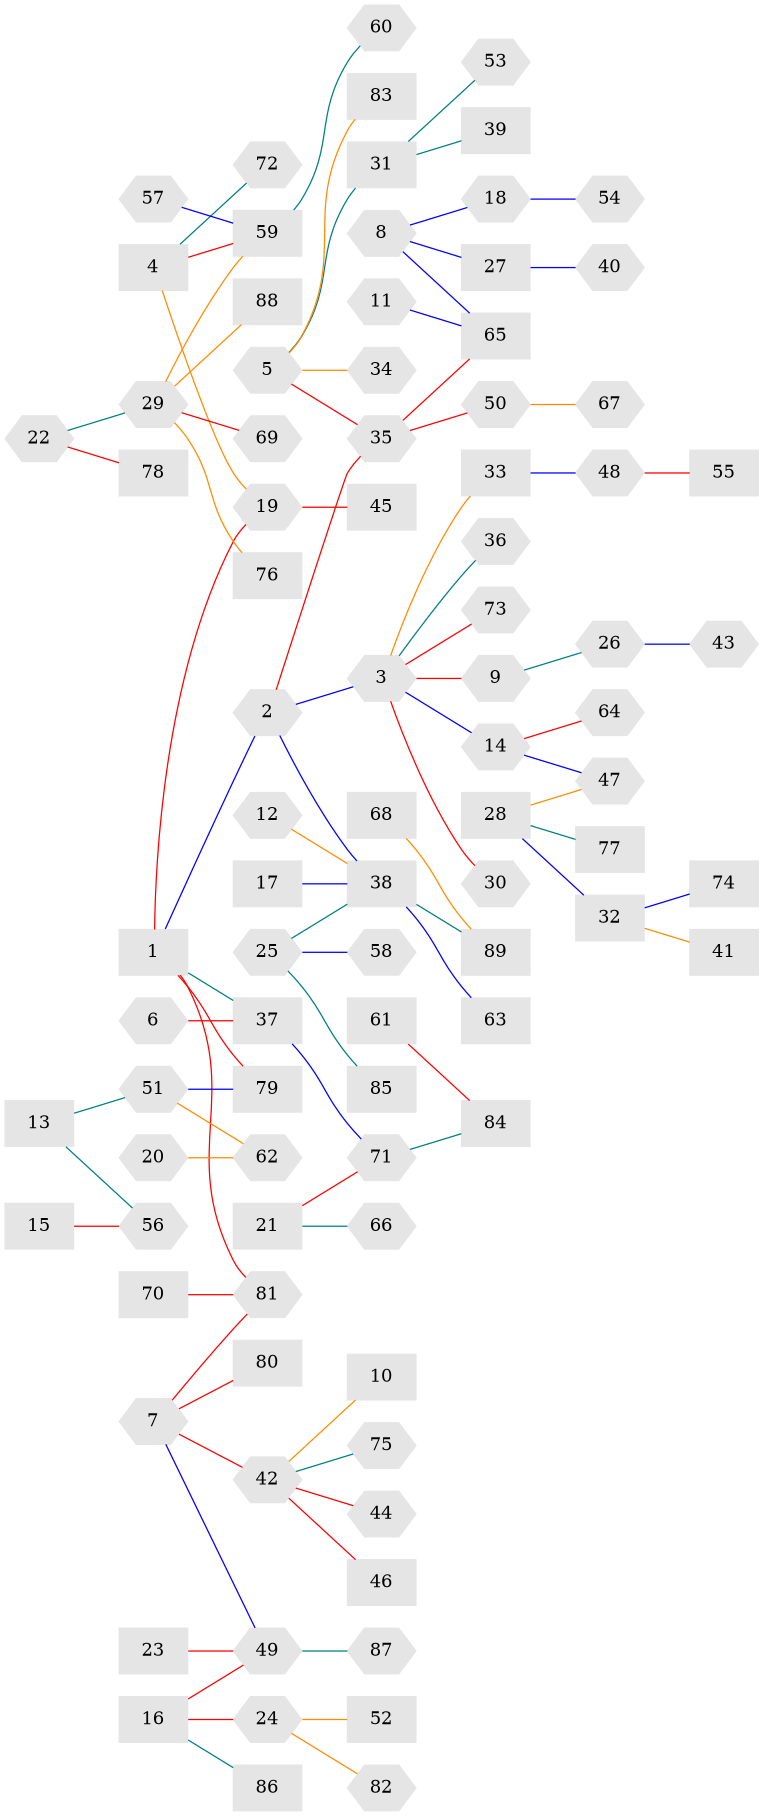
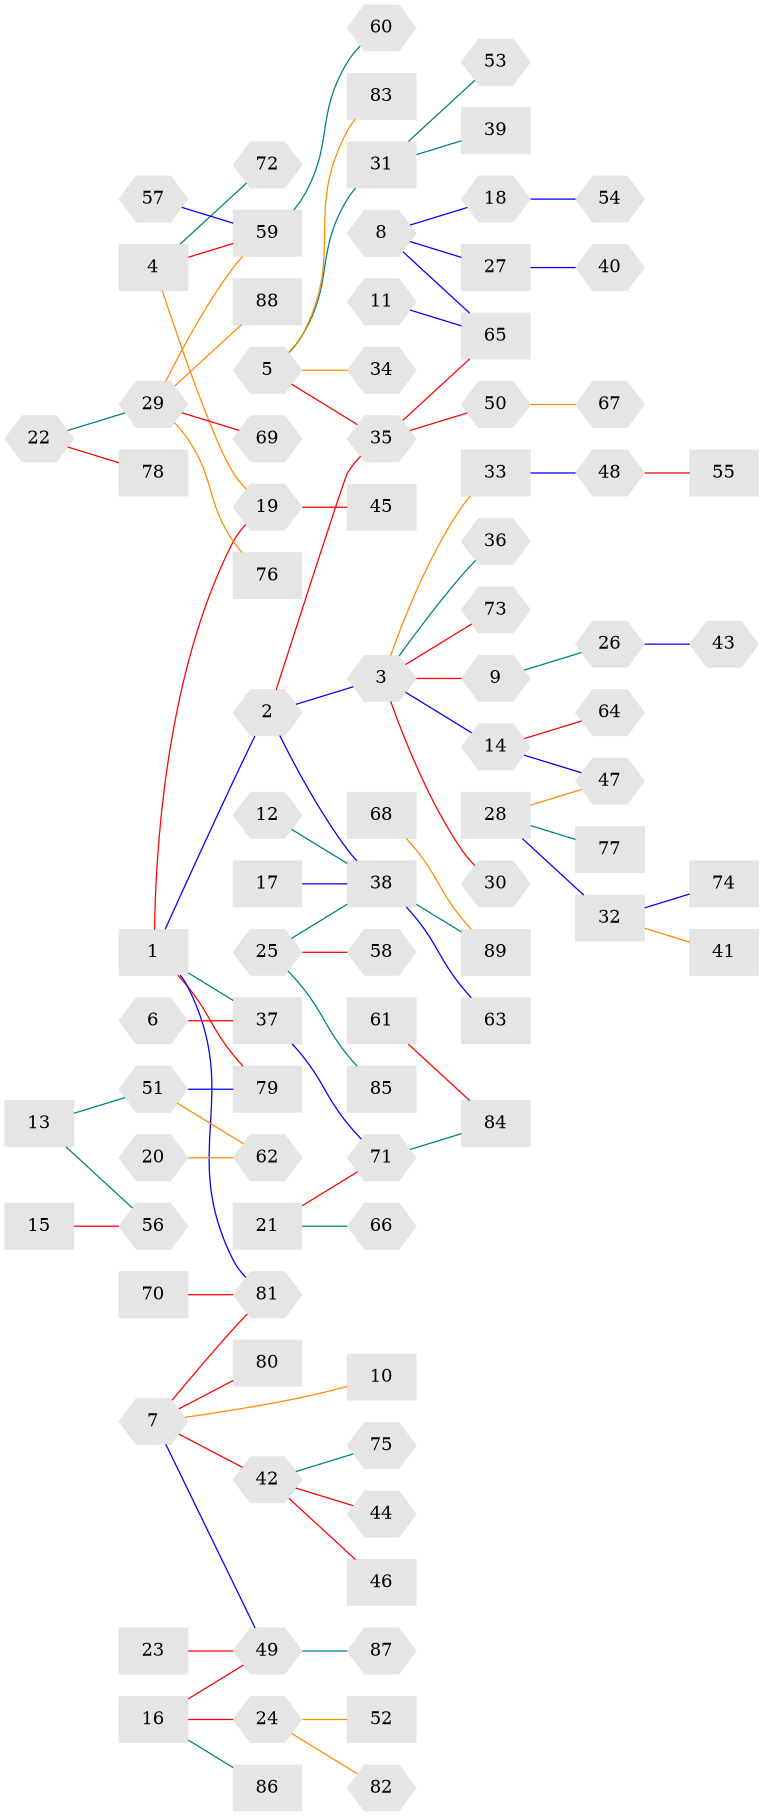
edge "12" -- "38": color darkorange -> teal
edge "25" -- "58": color blue -> red
edge "1" -- "81": color red -> blue
edge "10" -- "42": now "10" -- "7"
